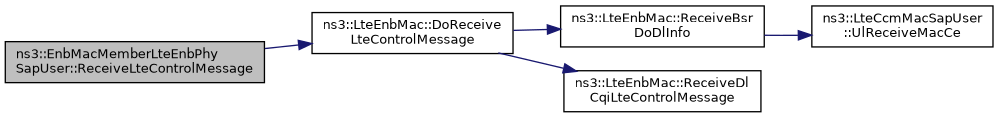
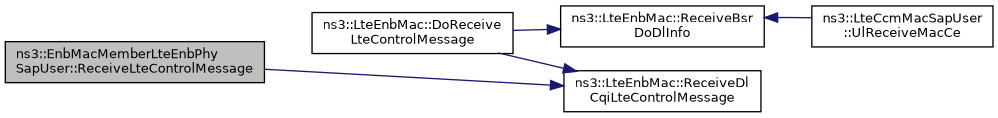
edge "ns3::LteEnbMac::ReceiveBsr DoDlInfo" -> "ns3::LteCcmMacSapUser ::UlReceiveMacCe": reversed
edge "ns3::EnbMacMemberLteEnbPhy SapUser::ReceiveLteControlMessage" -> "ns3::LteEnbMac::DoReceive LteControlMessage": now "ns3::EnbMacMemberLteEnbPhy SapUser::ReceiveLteControlMessage" -> "ns3::LteEnbMac::ReceiveDl CqiLteControlMessage"
